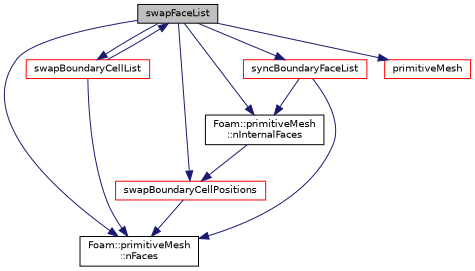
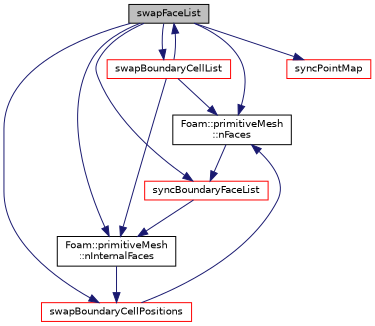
node "primitiveMesh": label "primitiveMesh" -> "syncPointMap"
edge "swapBoundaryCellList" -> "Foam::primitiveMesh ::nInternalFaces": added
edge "syncBoundaryFaceList" -> "Foam::primitiveMesh ::nFaces": reversed
